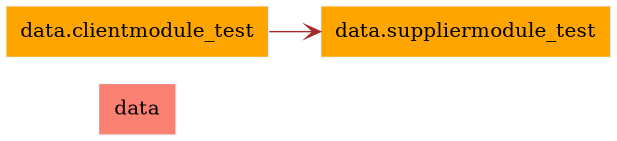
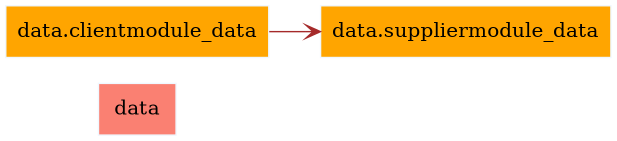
node "data.clientmodule_test": label "data.clientmodule_test" -> "data.clientmodule_data"
node "data.suppliermodule_test": label "data.suppliermodule_test" -> "data.suppliermodule_data"
